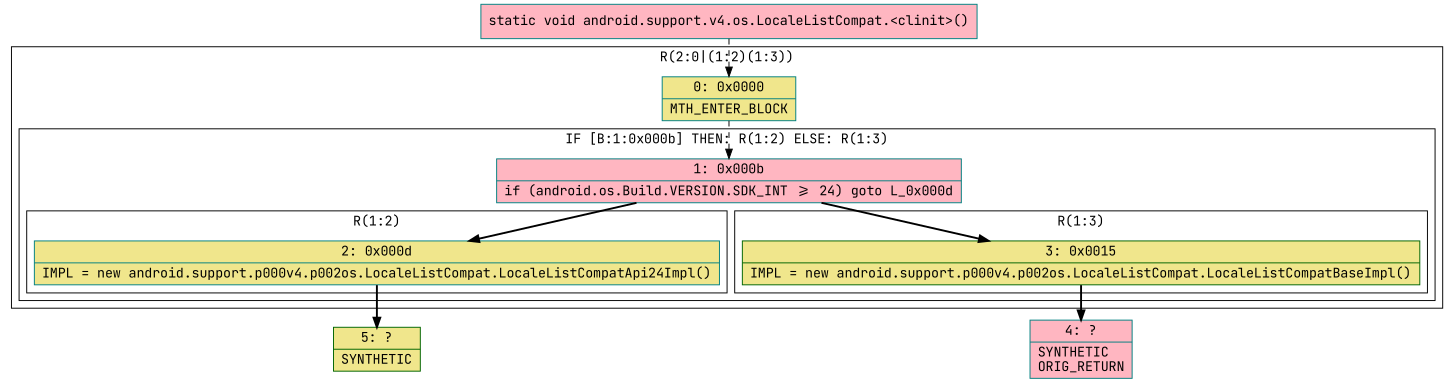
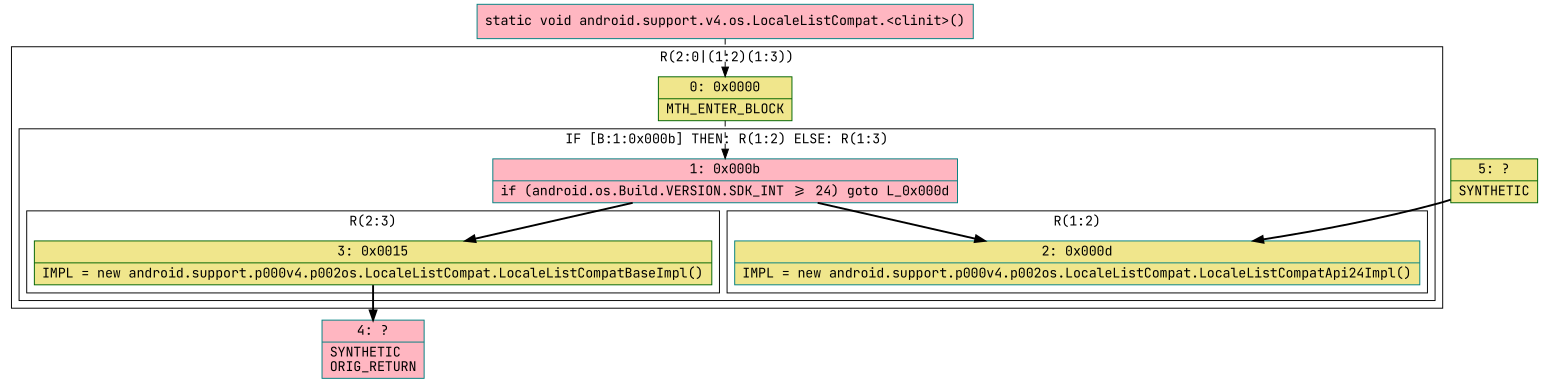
node "0: 0x0000": color teal -> darkgreen
cluster "R(1:3)": label "R(1:3)" -> "R(2:3)"
edge "2: 0x000d" -> "5: ?": reversed
